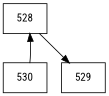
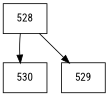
edge "530" -> "528": reversed
